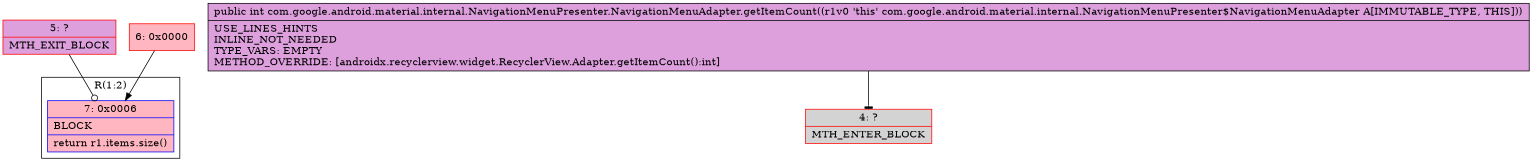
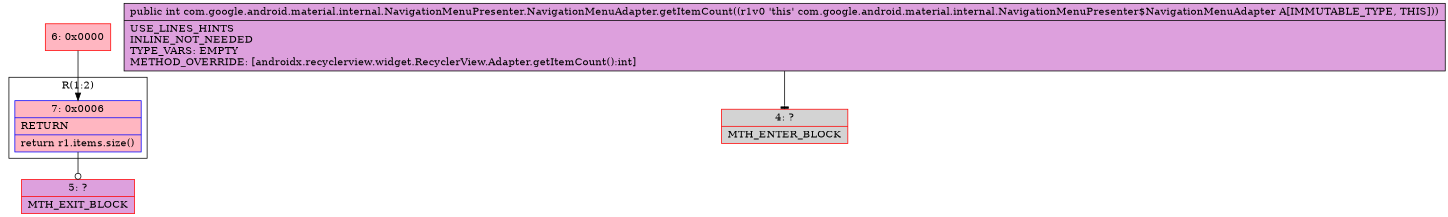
edge "5: ?" -> "7: 0x0006": reversed
node "7: 0x0006": text "BLOCK" -> "RETURN"
